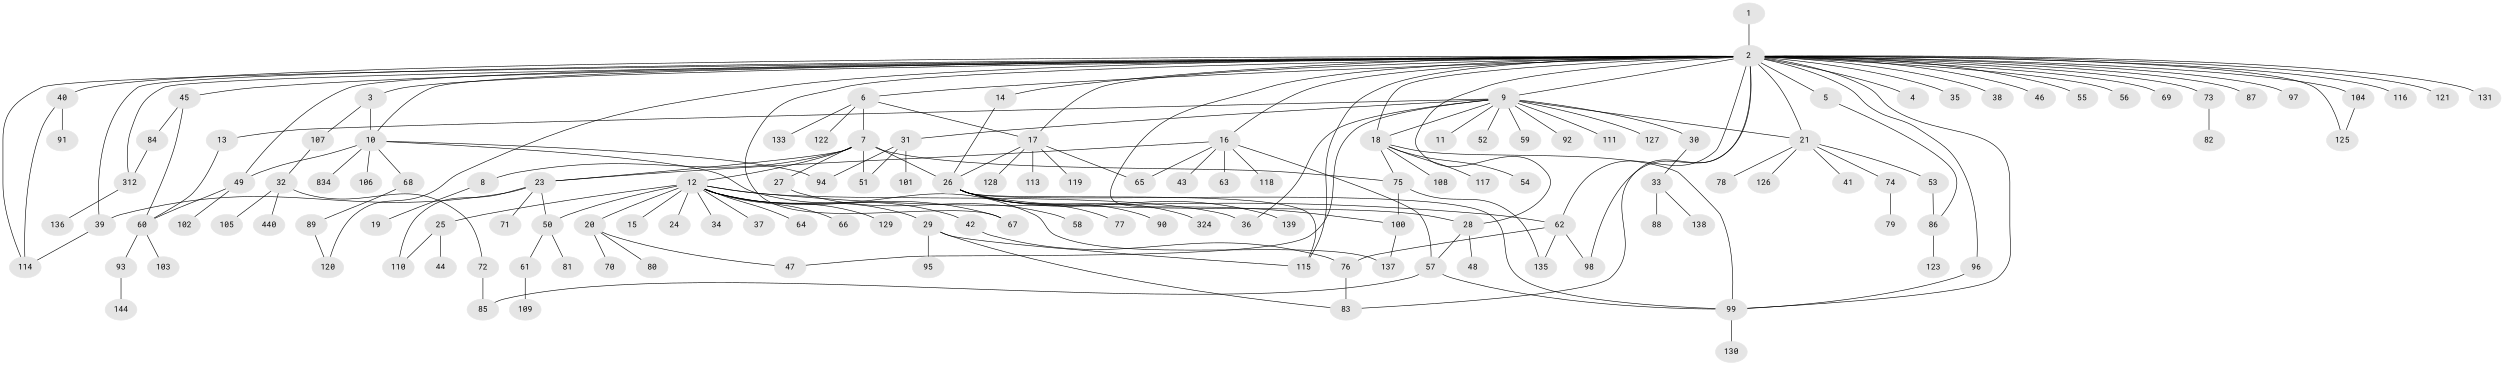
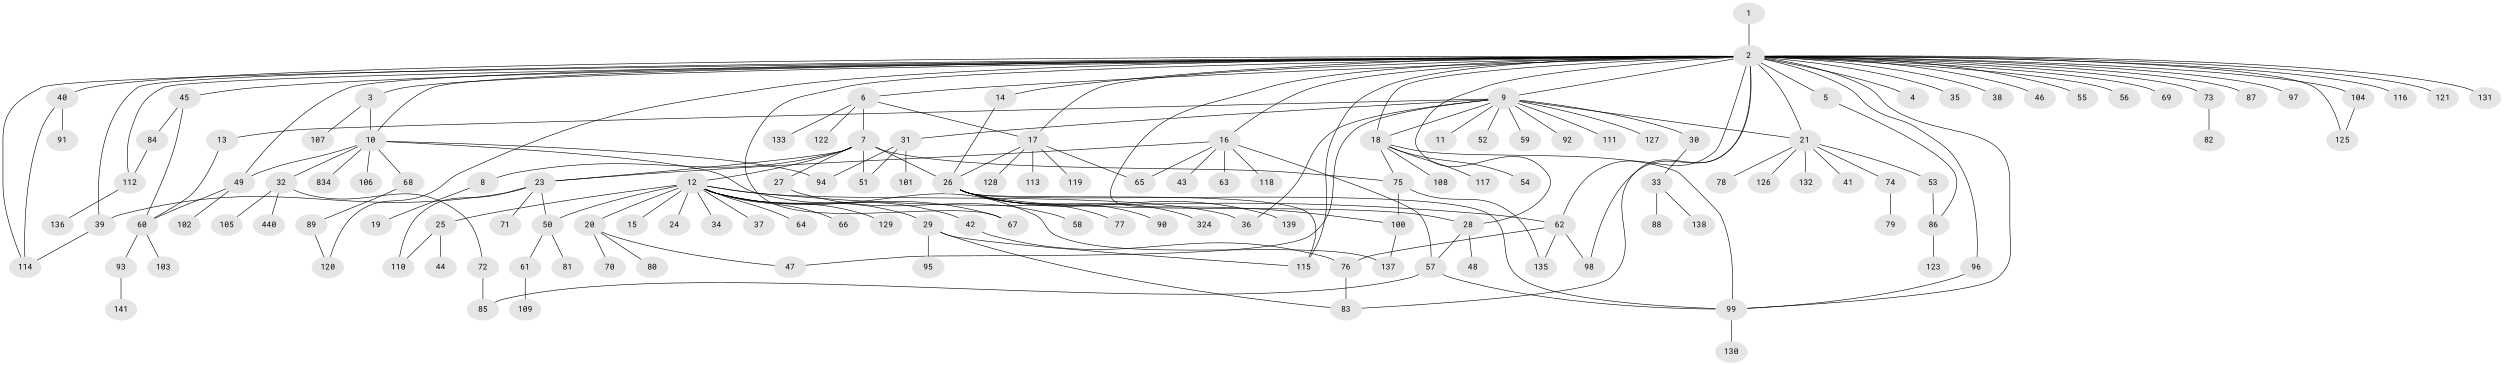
edge "107" -- "32": now "10" -- "32"
node "312": label "312" -> "112"
node "132": added
node "144": label "144" -> "141"
